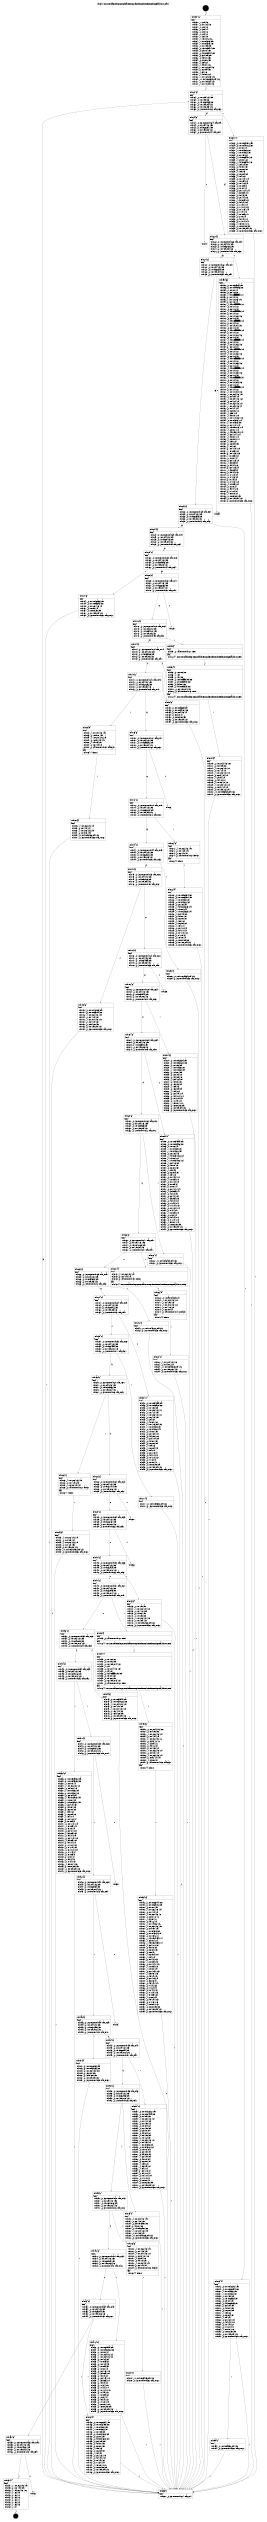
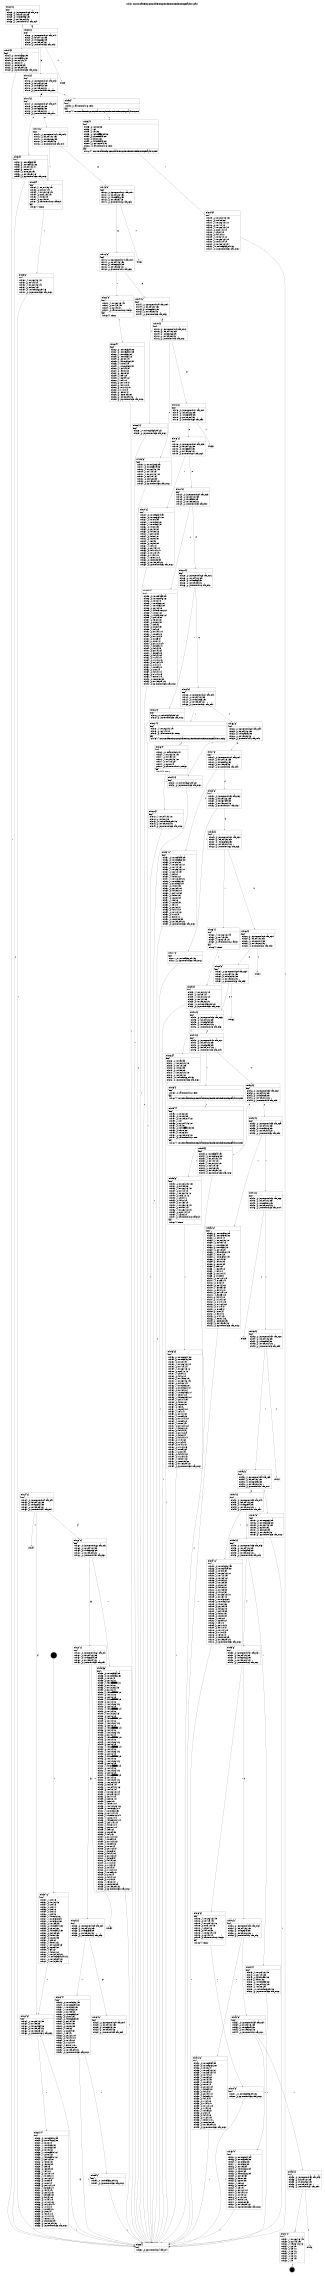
edge "0x401624 [32]" -> "0x401644 [28]": reversed
edge "0x4016b4 [28]" -> "0x4016d0 [28]": removed, label "31"
